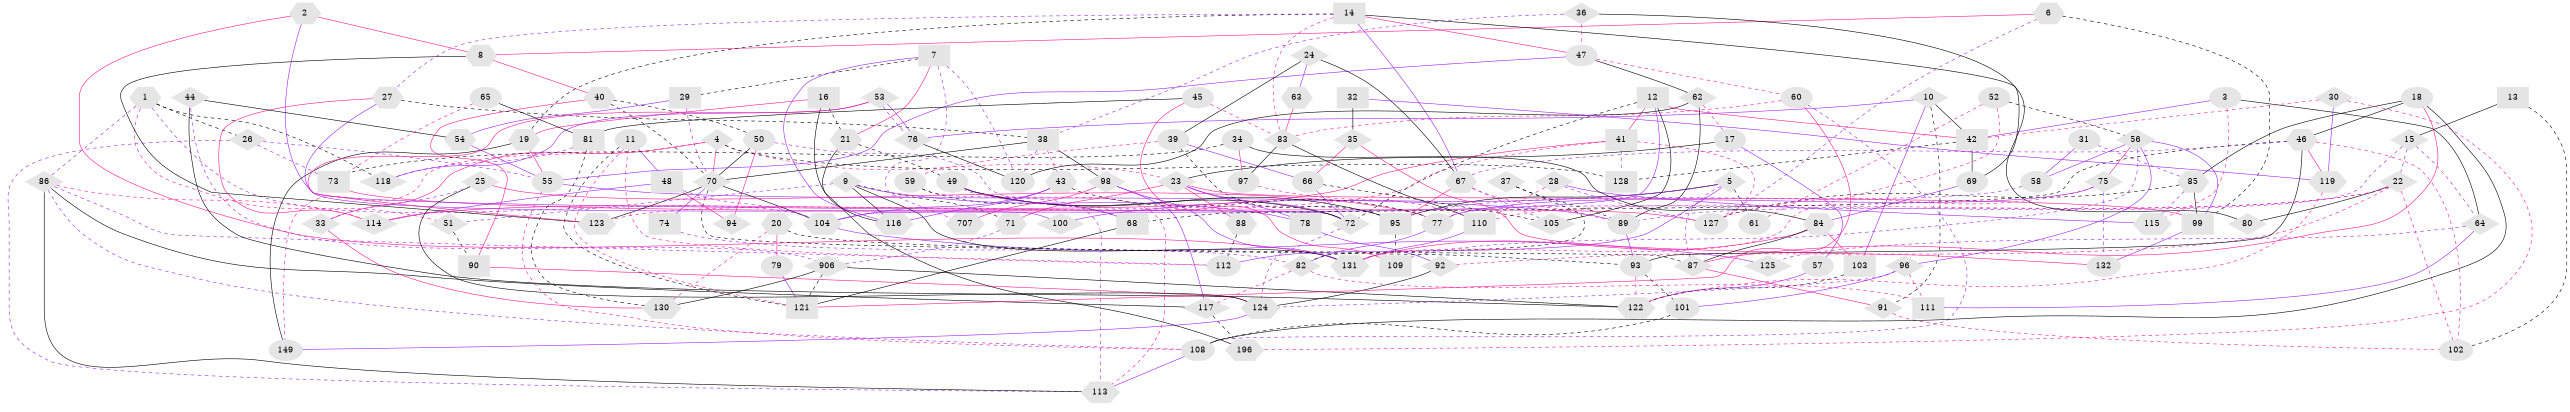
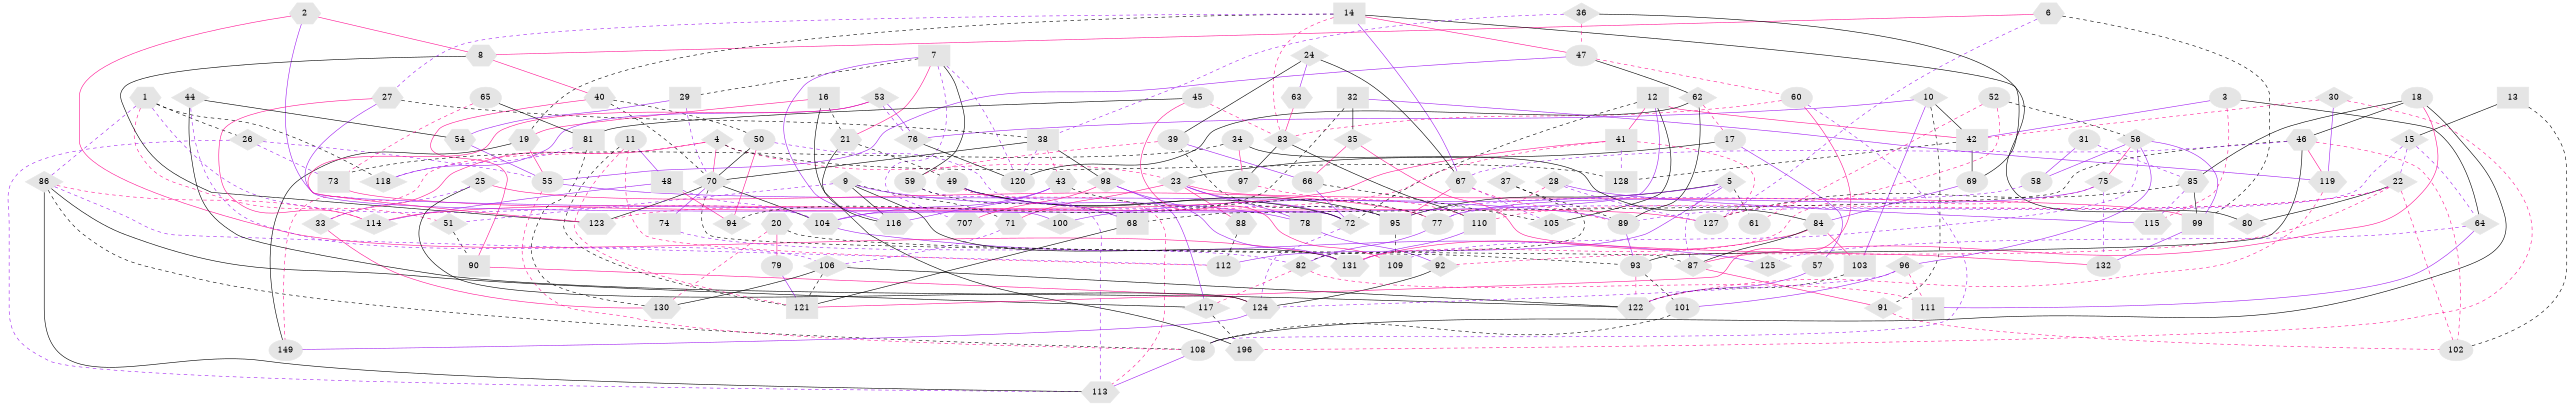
edge "7" -- "59": added
edge "32" -- "94": added
node "906": label "906" -> "106"
edge "86" -- "108": color purple -> black
